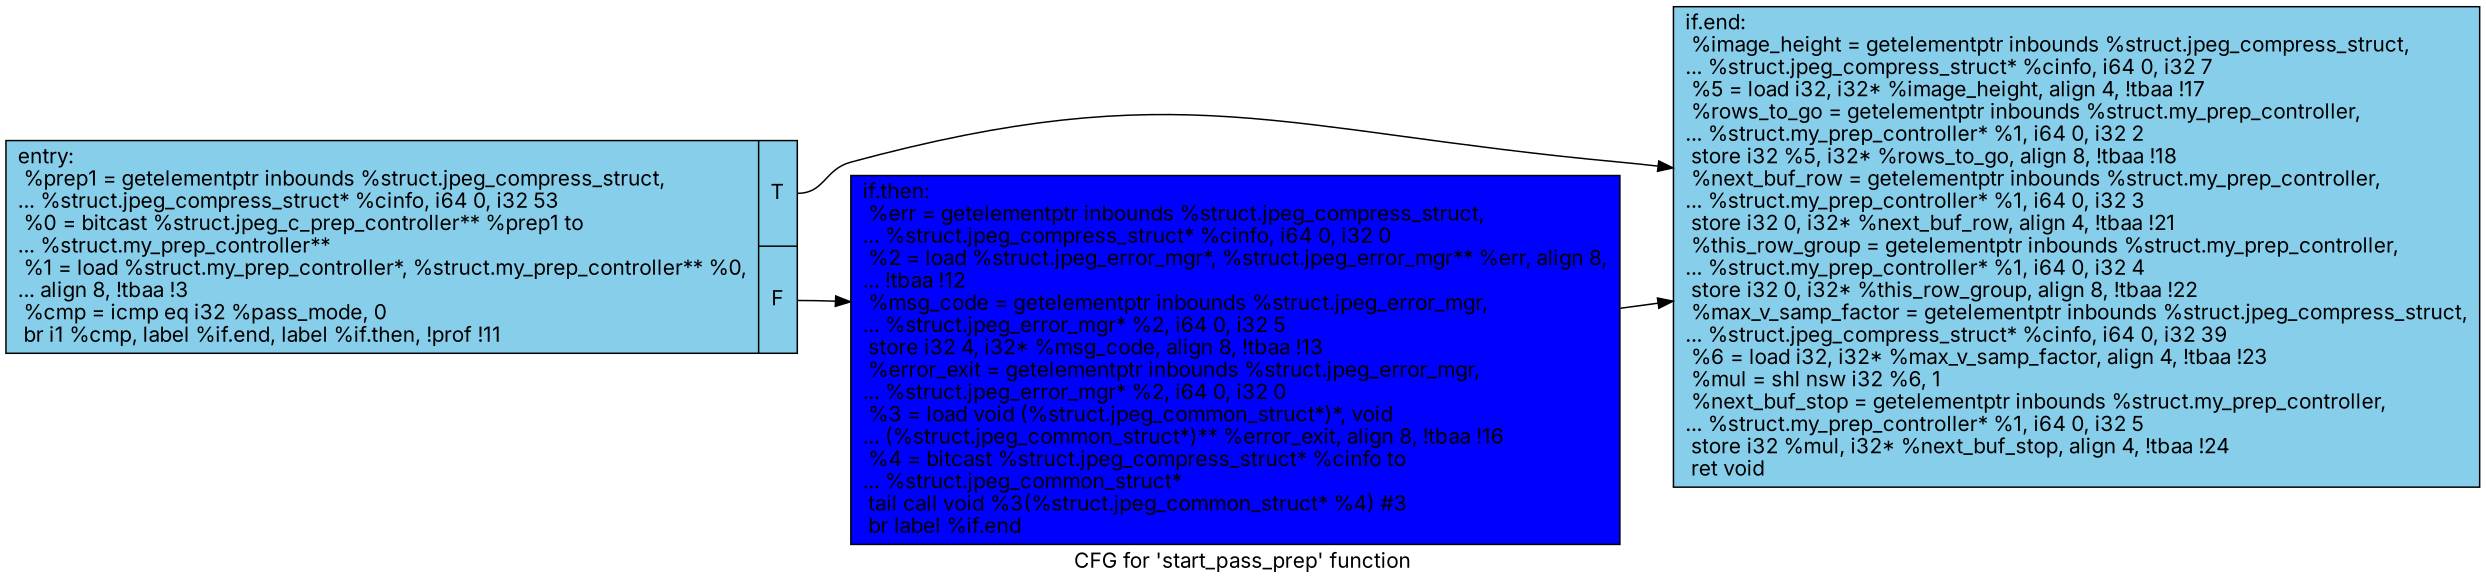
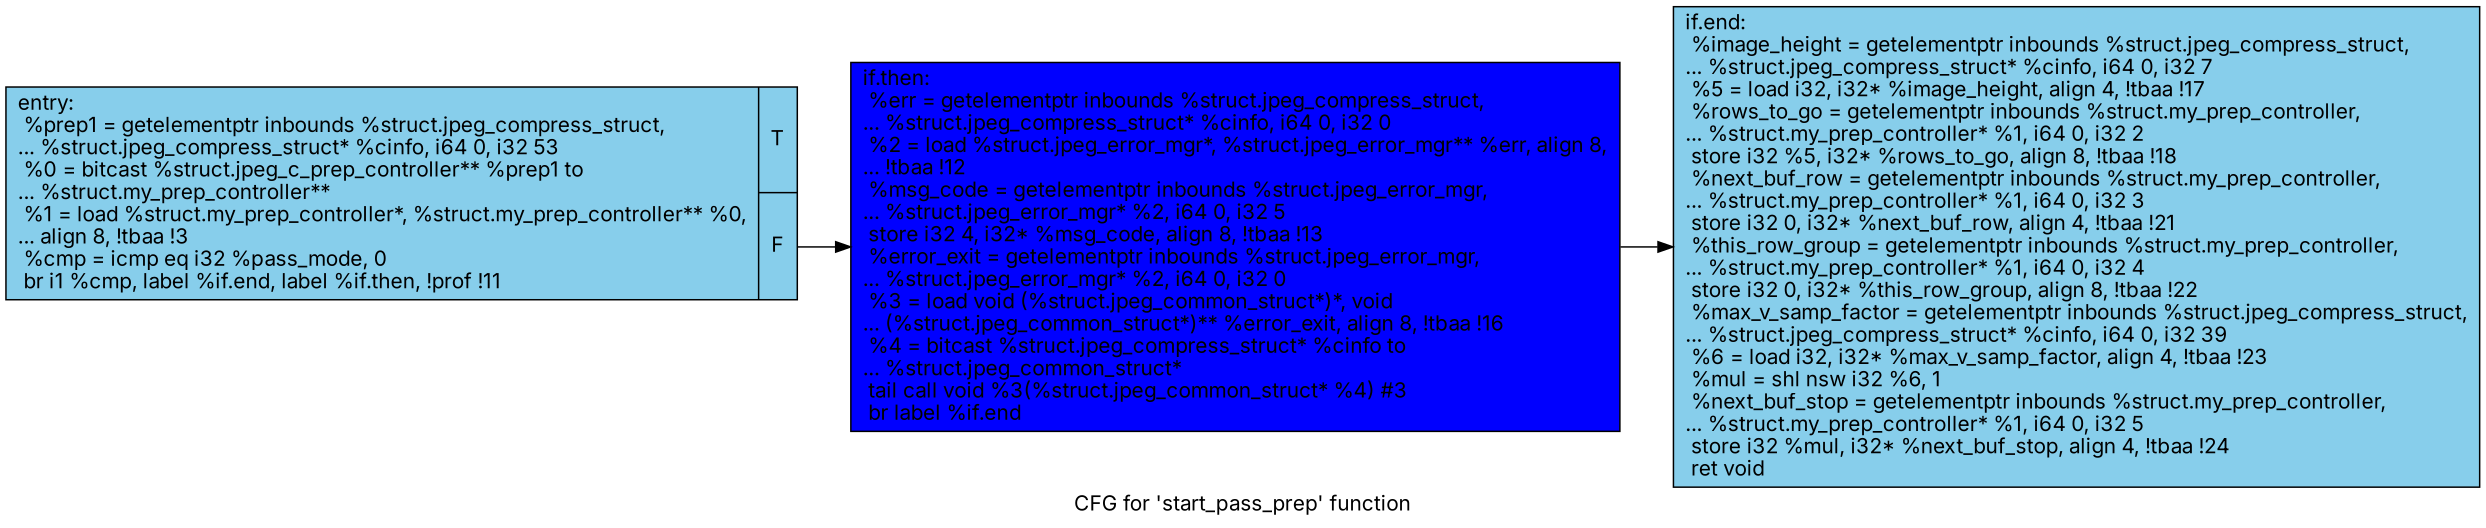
edge "entry:" -> "if.end:": removed
